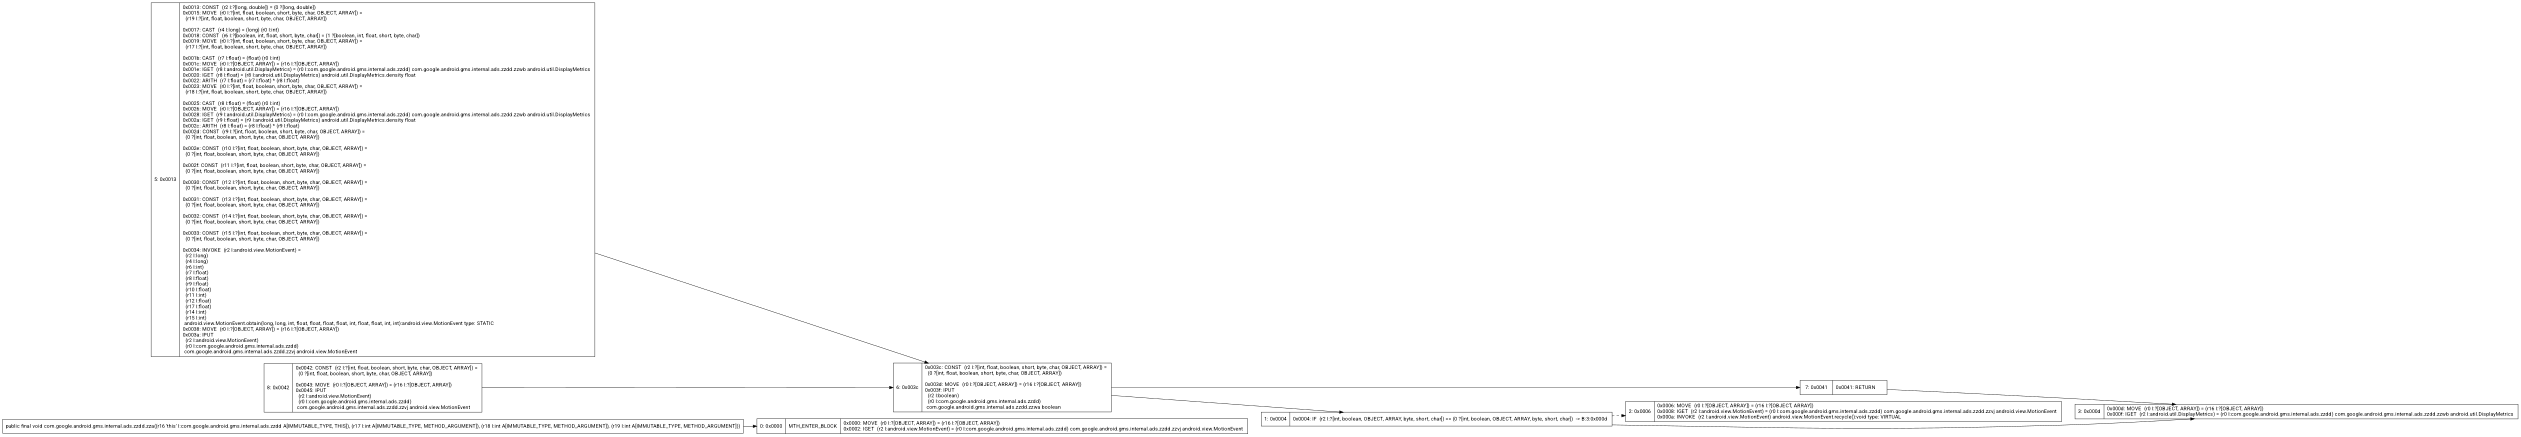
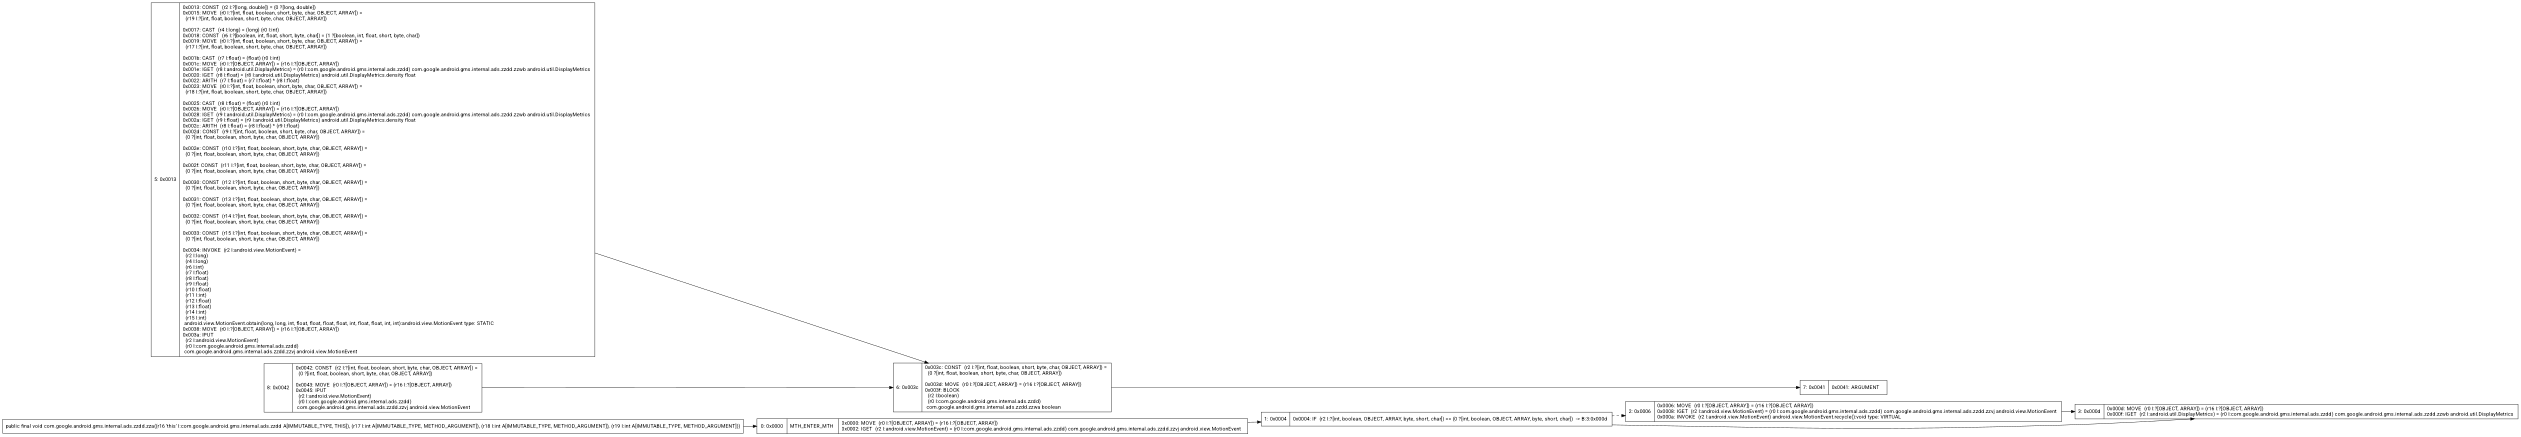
node "5: 0x0013": text "(r17 I:float)" -> "(r13 I:float)"
node "7: 0x0041": text "0x0041: RETURN" -> "0x0041: ARGUMENT"
node "6: 0x003c": text "0x003f: IPUT" -> "0x003f: BLOCK"
edge "7: 0x0041" -> "3: 0x000d": now "2: 0x0006" -> "3: 0x000d"
edge "6: 0x003c" -> "1: 0x0004": now "0: 0x0000" -> "1: 0x0004"
node "0: 0x0000": text "MTH_ENTER_BLOCK" -> "MTH_ENTER_MTH"
